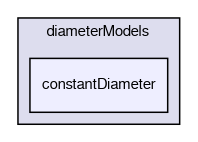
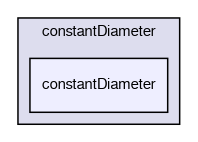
cluster "diameterModels": label "diameterModels" -> "constantDiameter"
